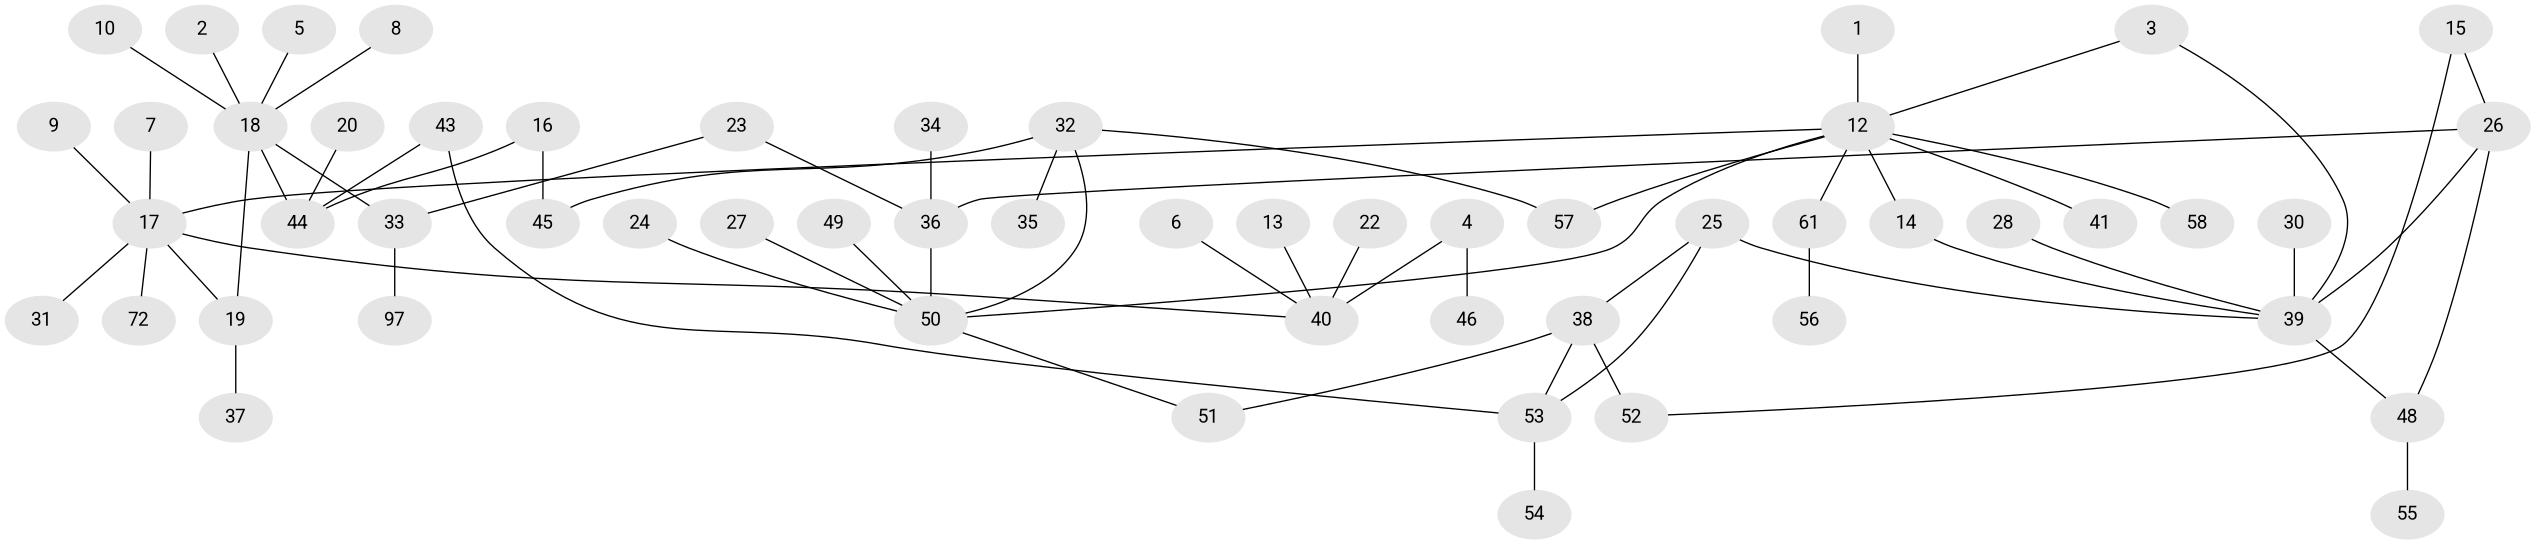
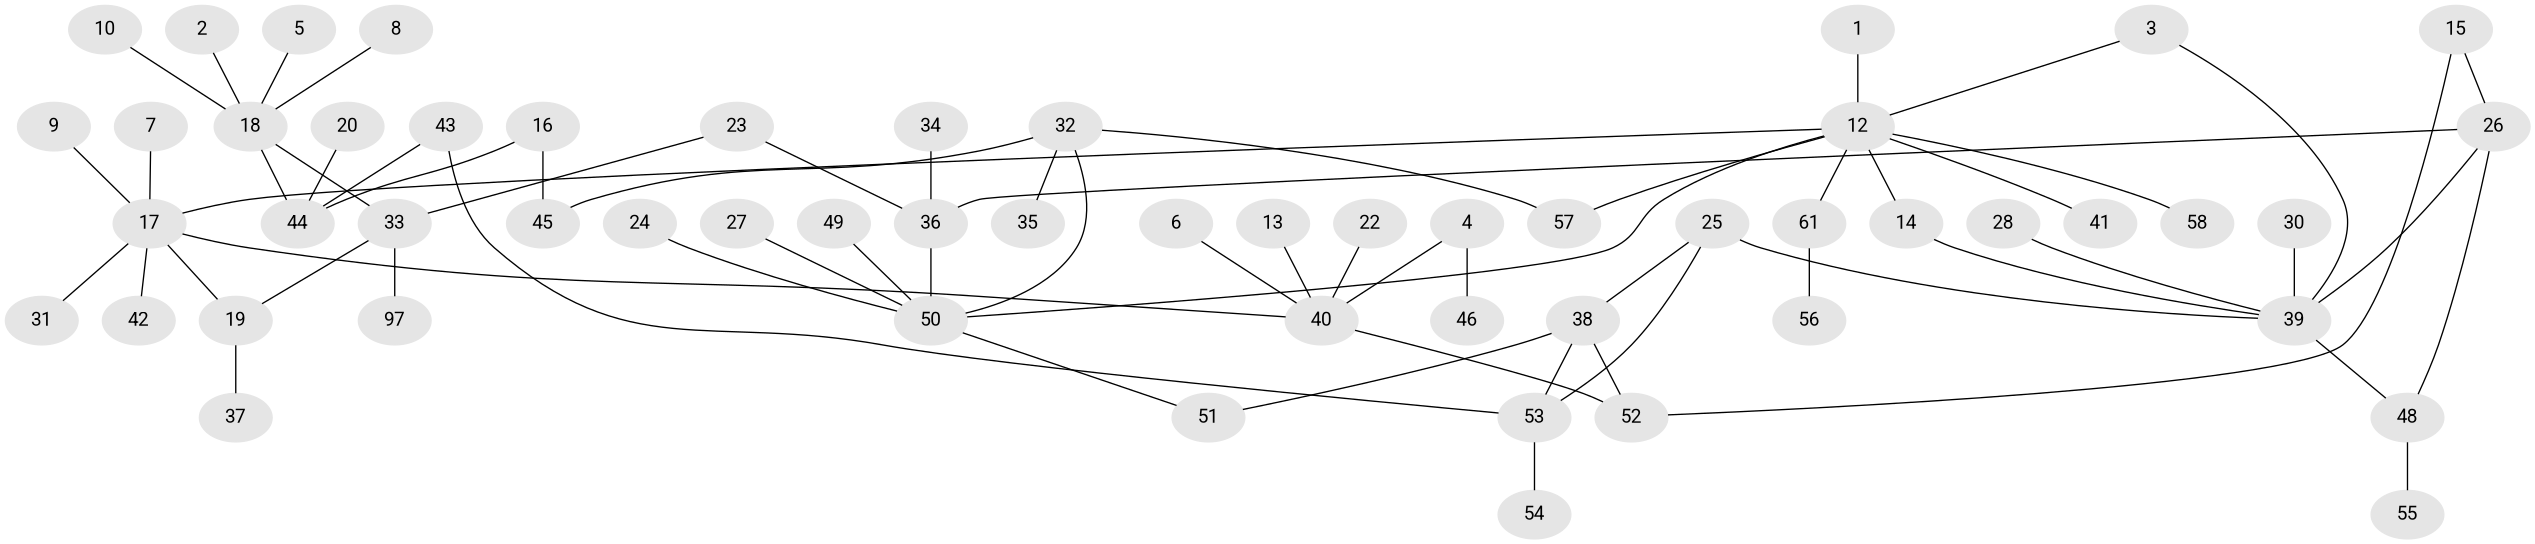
edge "18" -- "19": now "33" -- "19"
node "72": label "72" -> "42"
edge "40" -- "52": added
